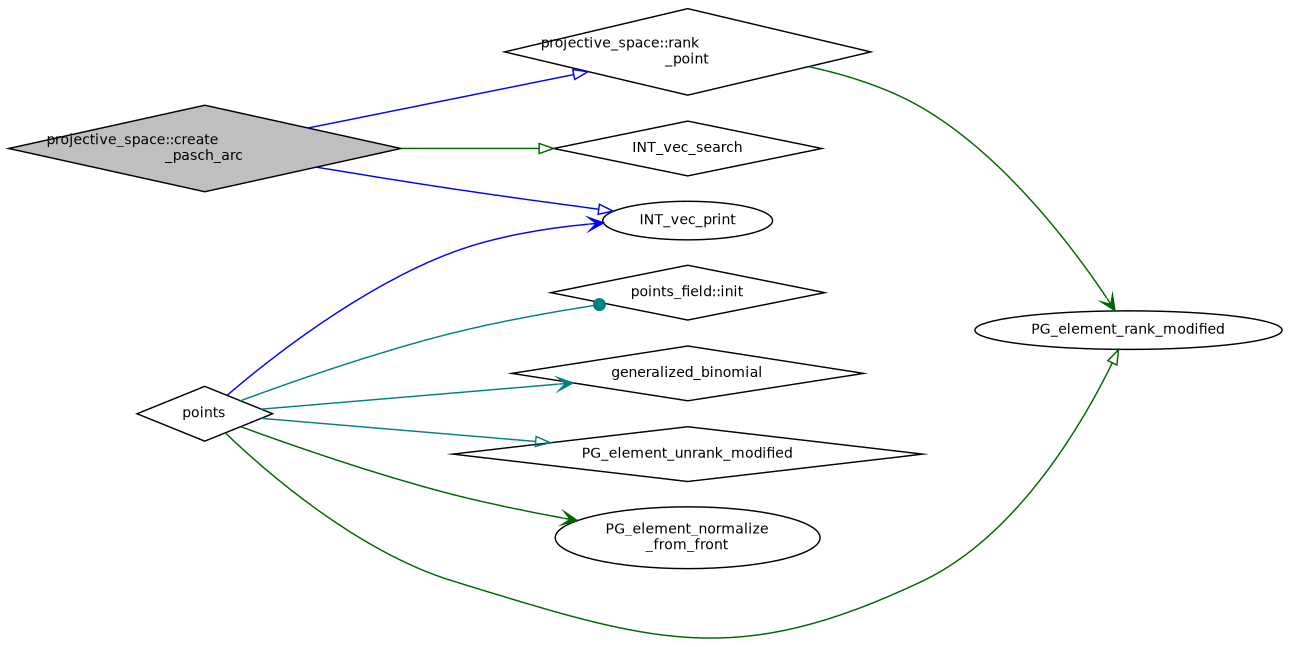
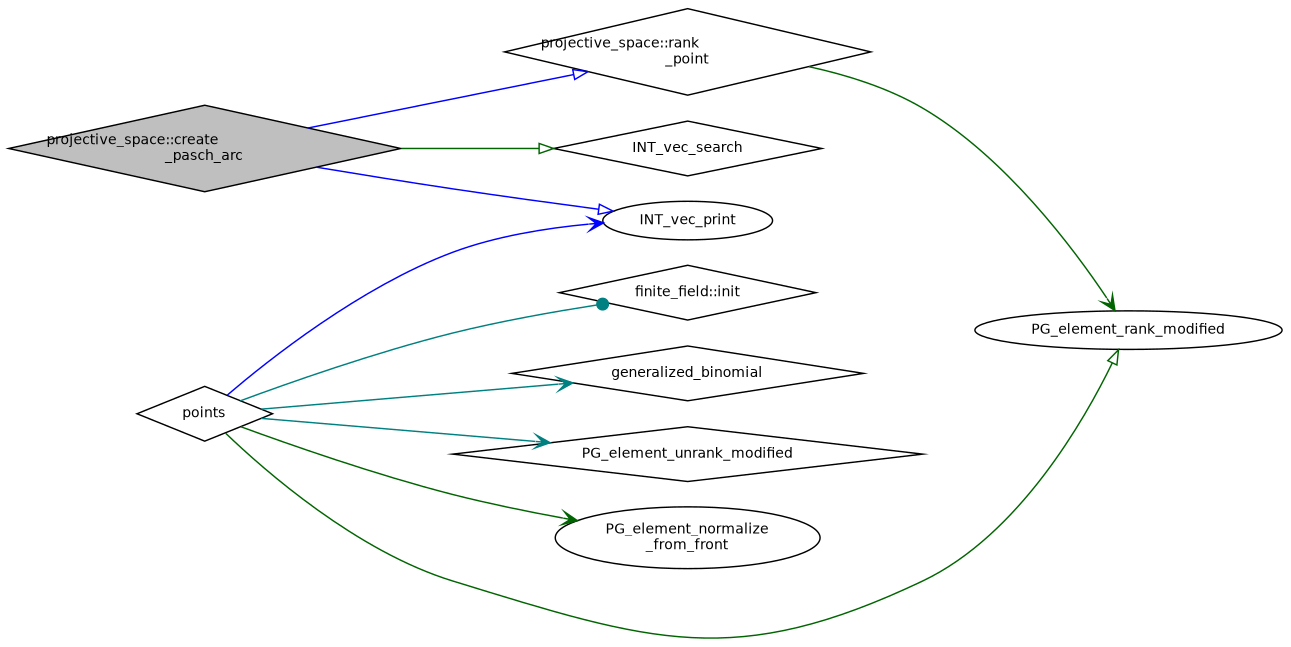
node "points_field::init": label "points_field::init" -> "finite_field::init"
edge "points" -> "PG_element_unrank_modified": arrowhead onormal -> vee
